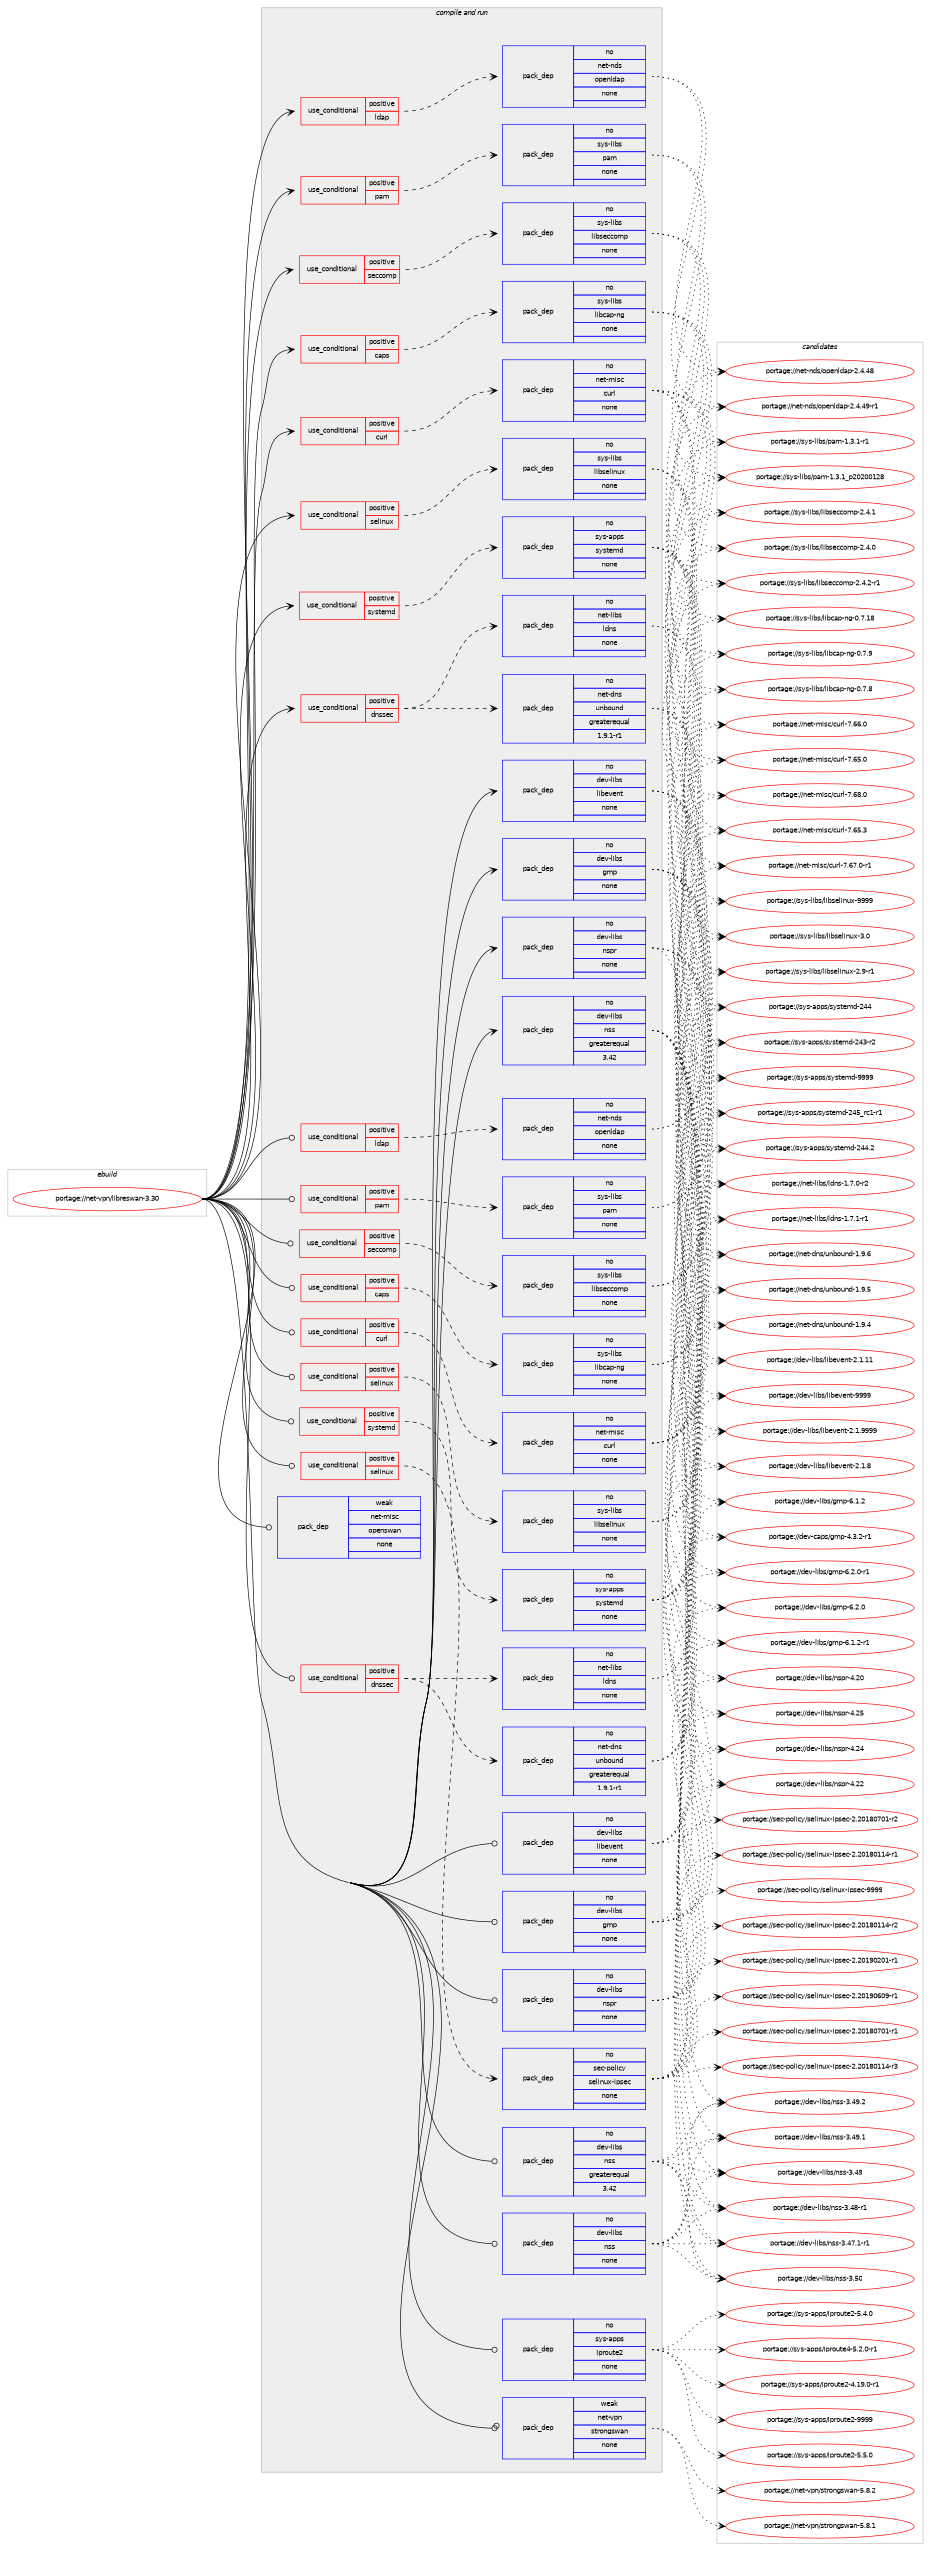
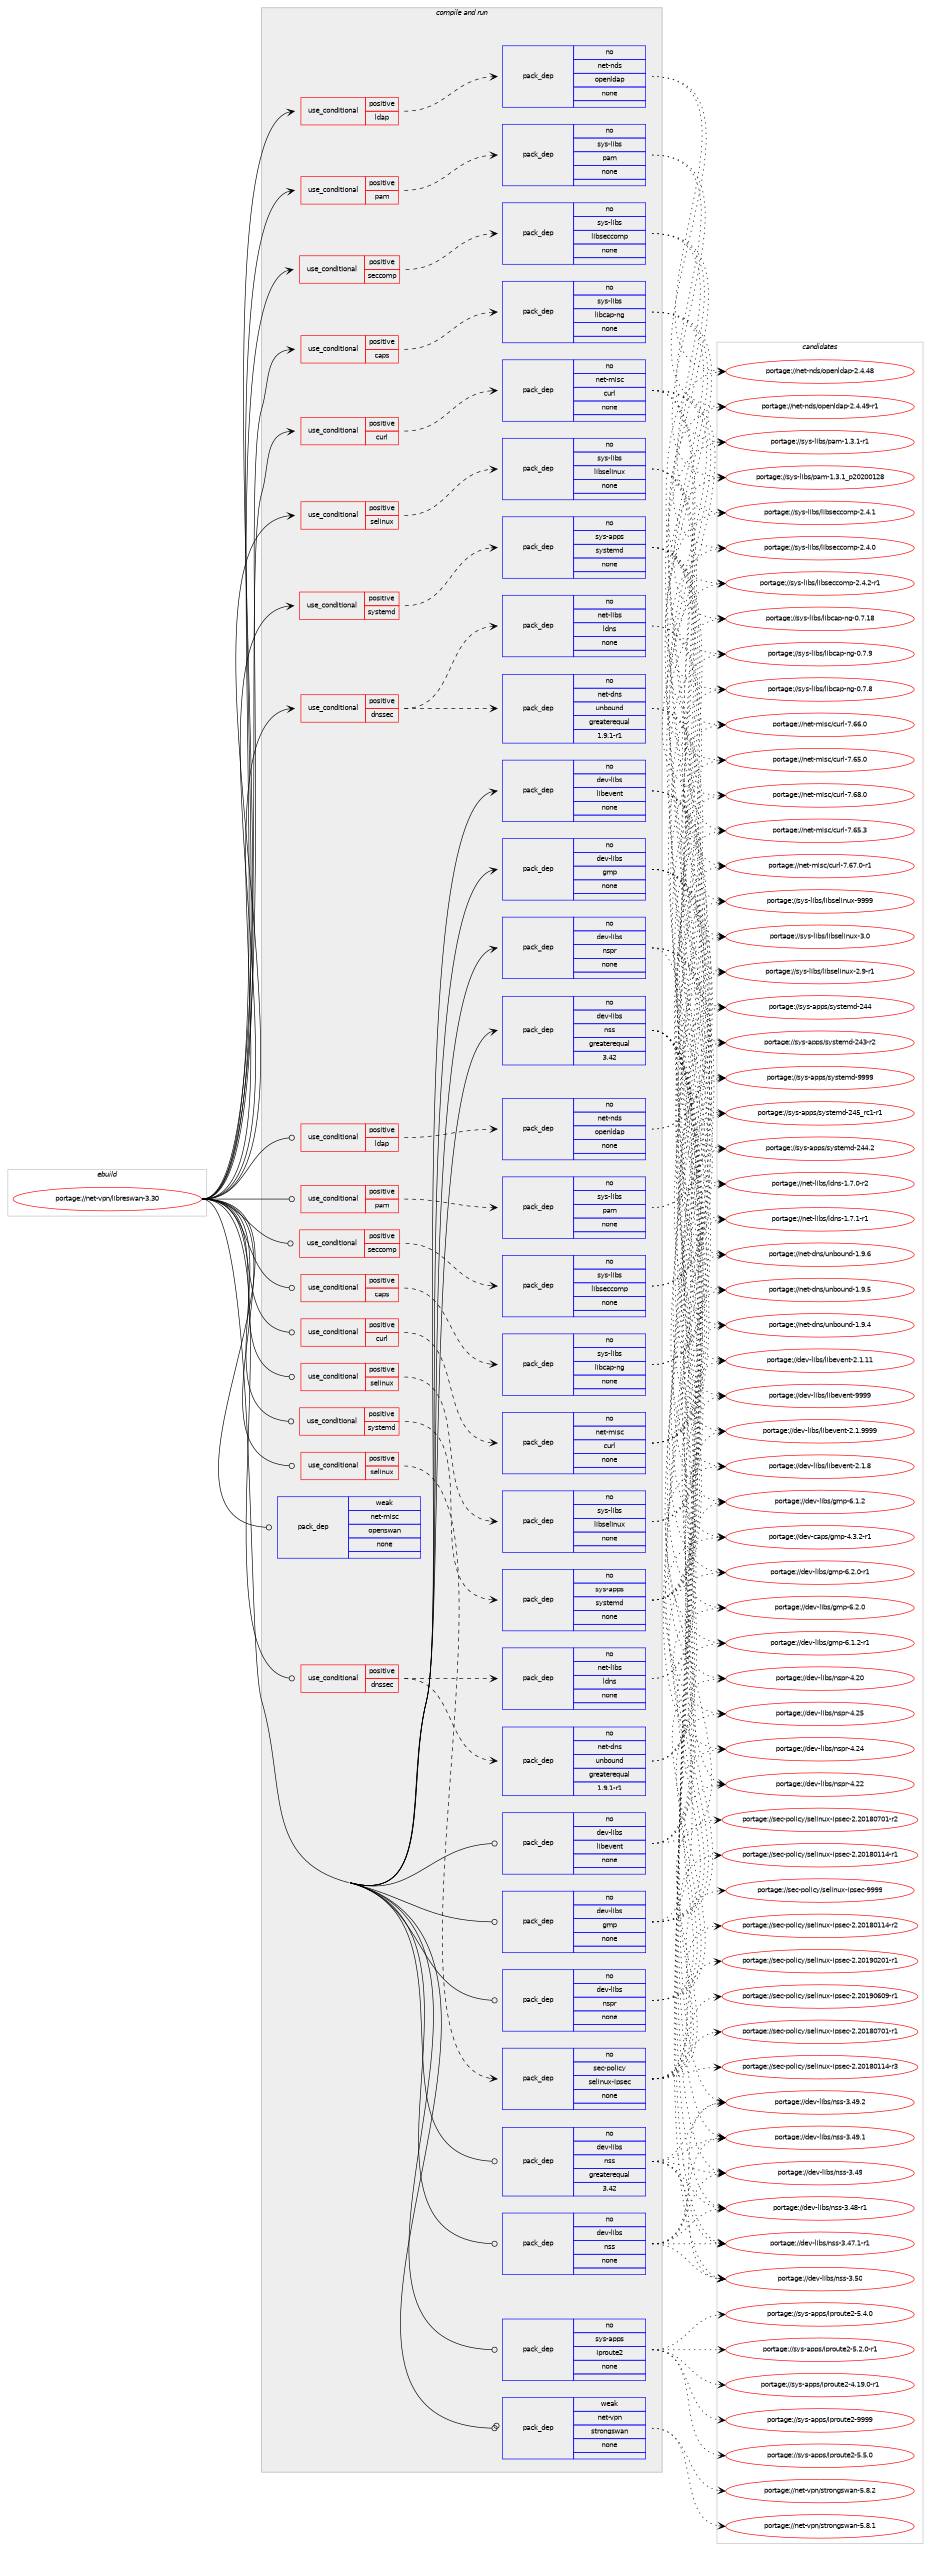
node "portage://sys-apps/iproute4-5.2.0-r1": label "portage://sys-apps/iproute4-5.2.0-r1" -> "portage://sys-apps/iproute2-5.2.0-r1"
